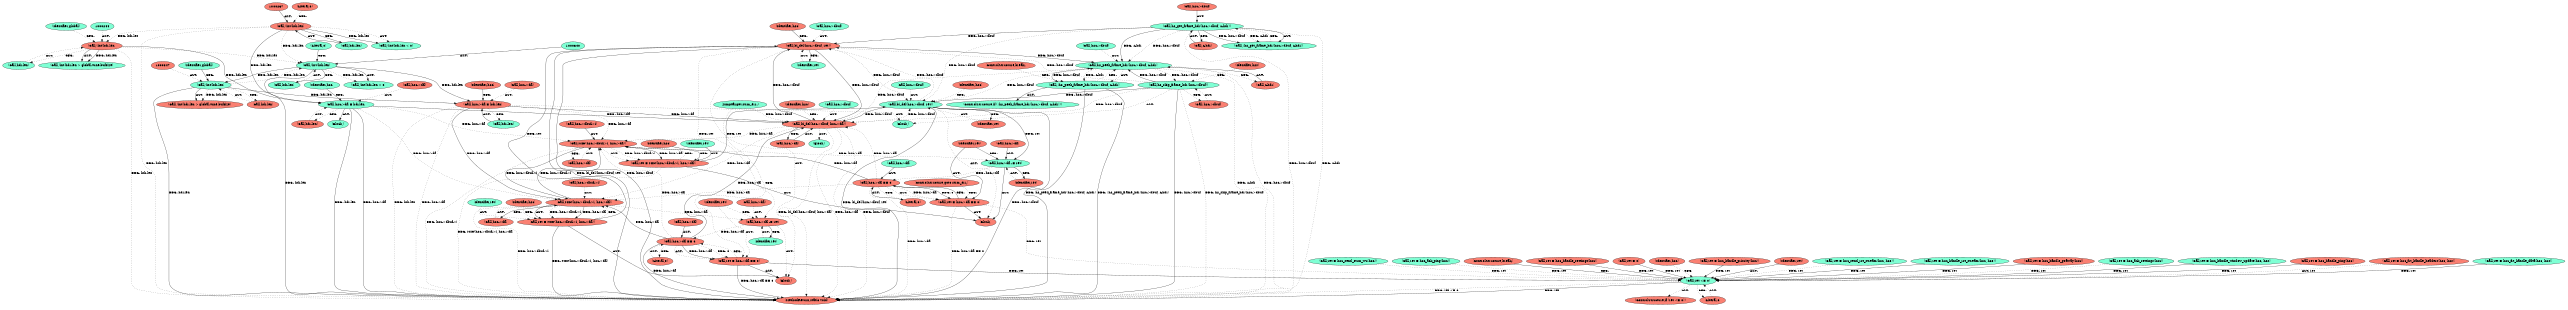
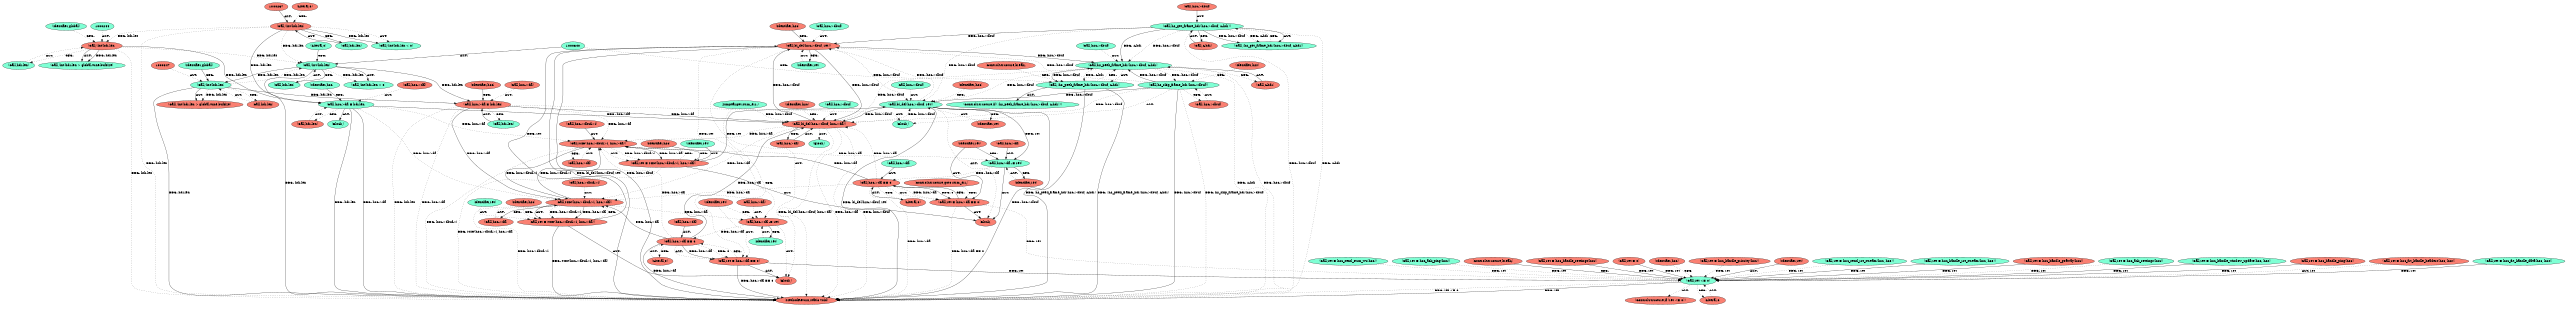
edge "1000340" -> "(Call,!h2_peek_frame_hdr(h2c->dbuf, &hdr))": added, label "CFG:"
edge "(Call,ret = h2c_handle_priority(h2c))" -> "(Call,ret <= 0)": style solid -> dotted
